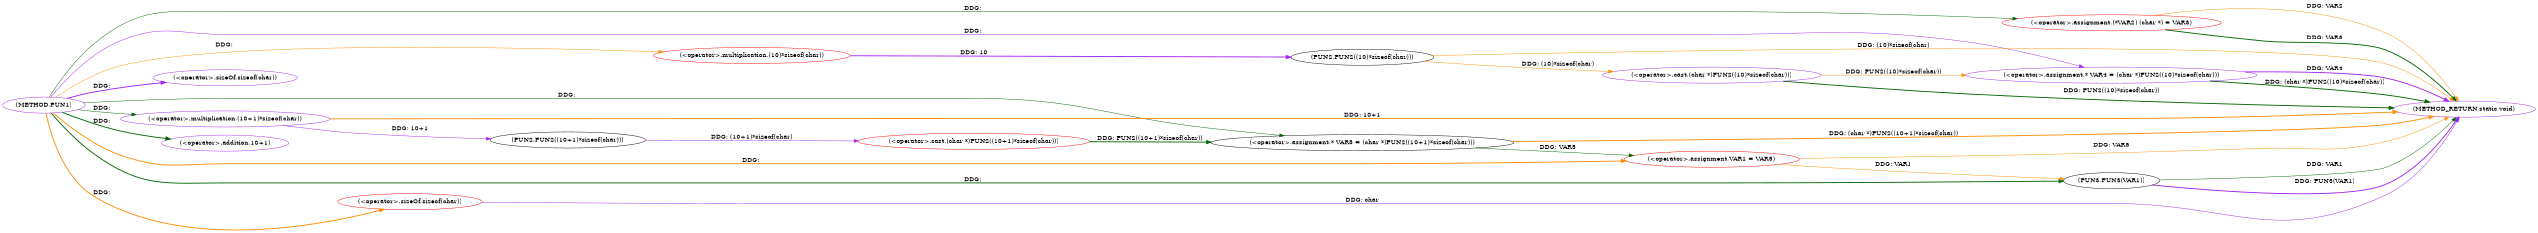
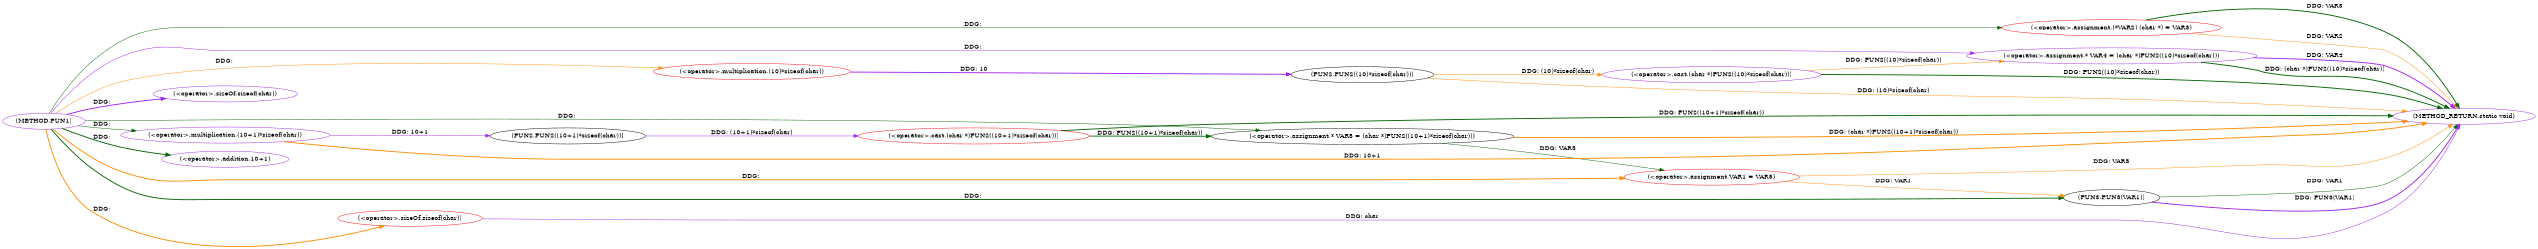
edge "(<operator>.cast,(char *)FUN2((10+1)*sizeof(char)))" -> "(METHOD_RETURN,static void)": added, label "DDG: FUN2((10+1)*sizeof(char))"
